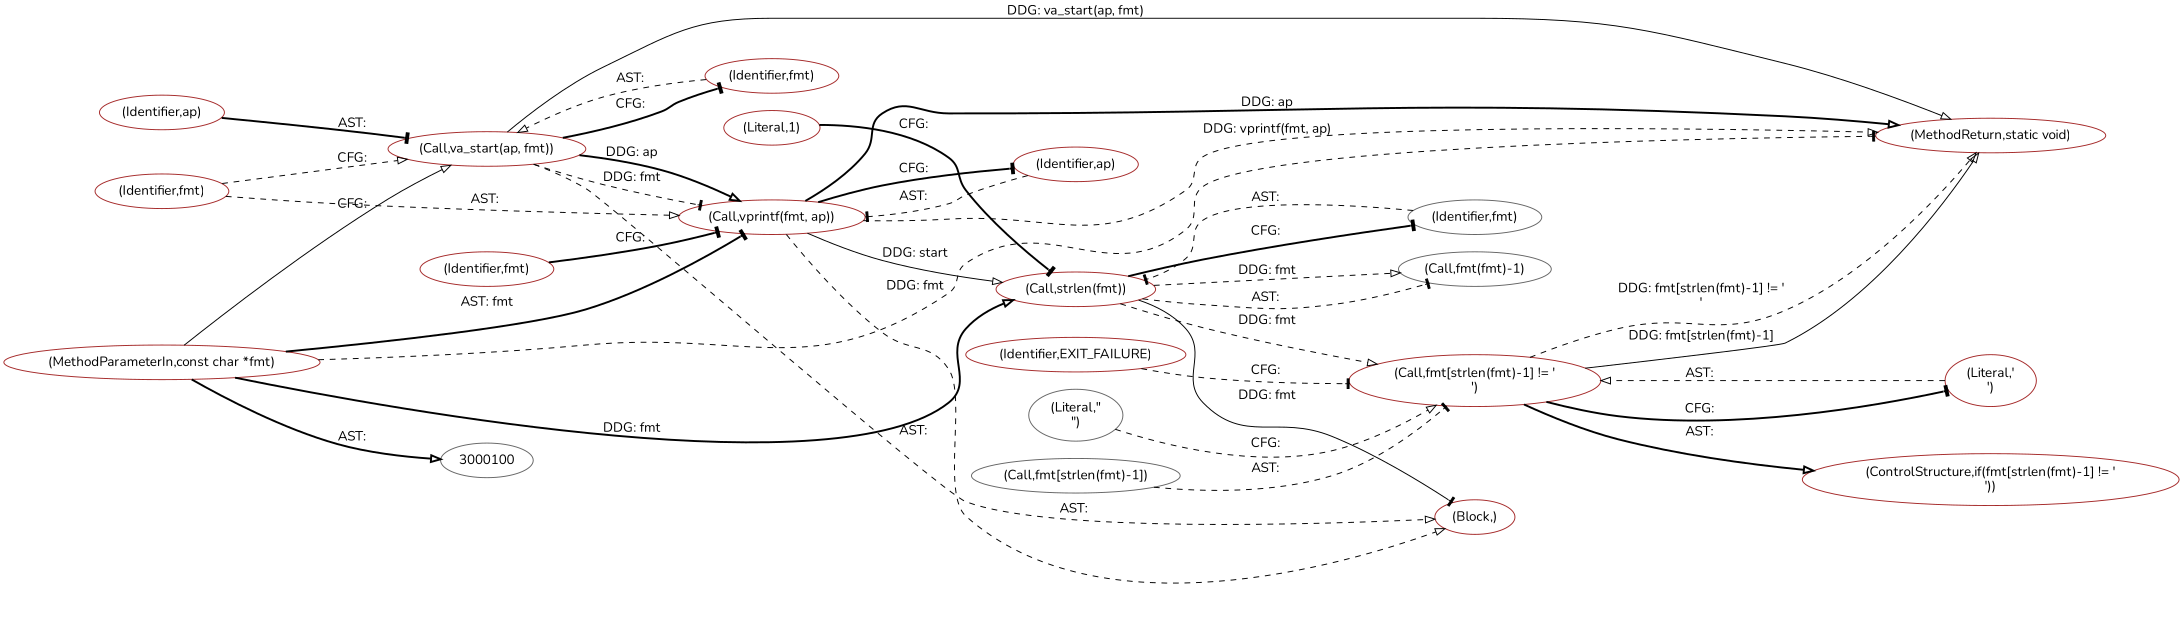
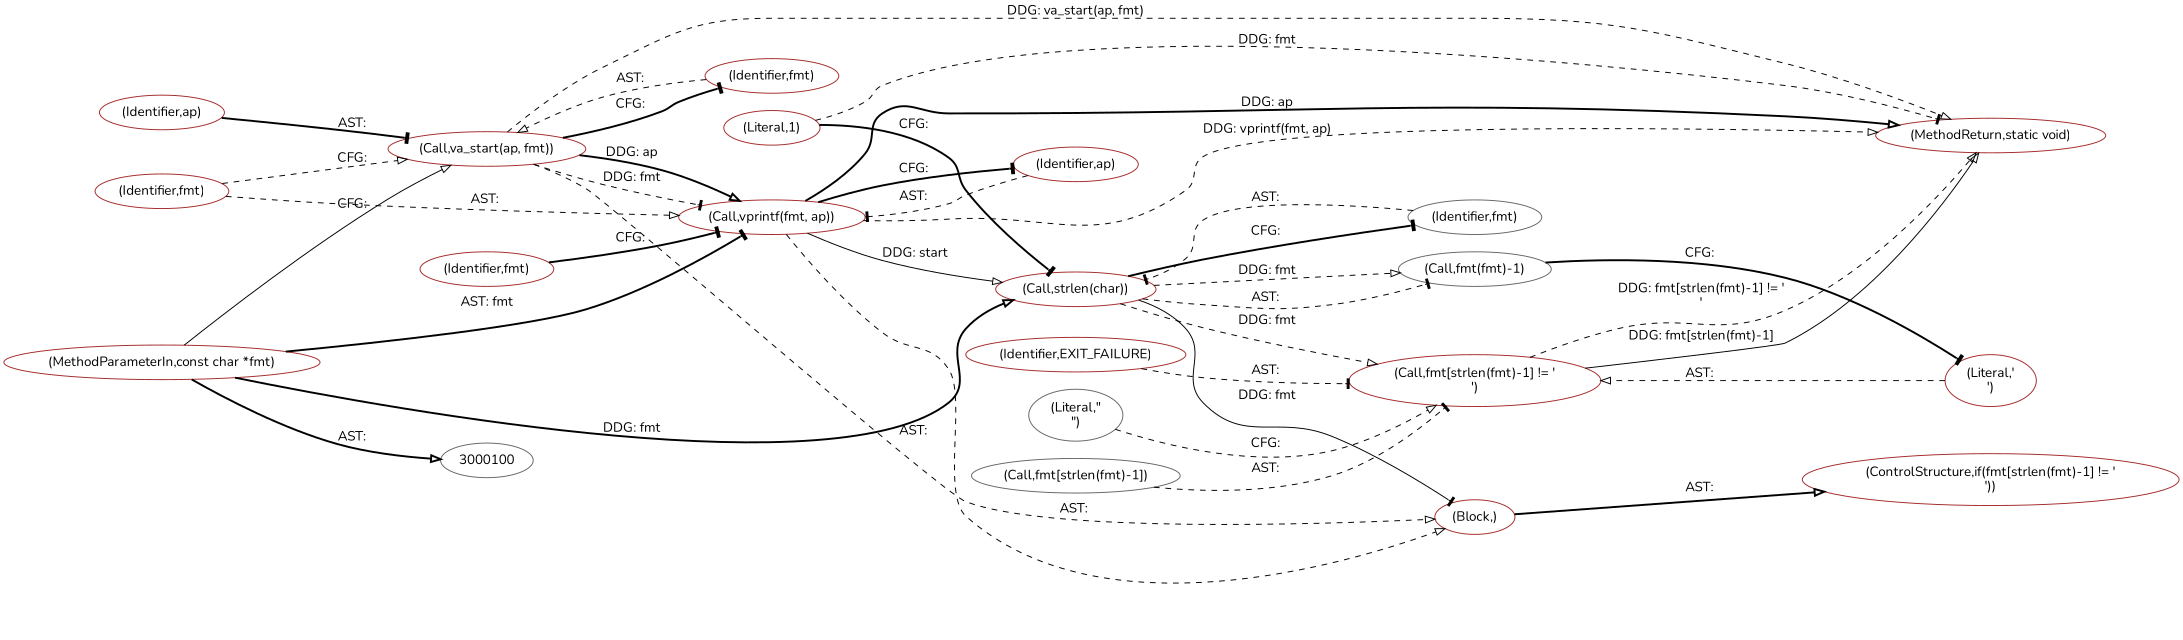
edge "(Call,va_start(ap, fmt))" -> "(MethodReturn,static void)": style solid -> dashed
edge "(MethodParameterIn,const char *fmt)" -> "(MethodReturn,static void)": now "(Literal,1)" -> "(MethodReturn,static void)"
node "(Call,strlen(fmt))": label "(Call,strlen(fmt))" -> "(Call,strlen(char))"
edge "(Identifier,EXIT_FAILURE)" -> "(Call,fmt[strlen(fmt)-1] != ' ')": label "CFG: " -> "AST: "
edge "(Call,fmt[strlen(fmt)-1] != ' ')" -> "(Literal,' ')": now "(Call,fmt(fmt)-1)" -> "(Literal,' ')"
edge "(Call,fmt[strlen(fmt)-1] != ' ')" -> "(ControlStructure,if(fmt[strlen(fmt)-1] != ' '))": now "(Block,)" -> "(ControlStructure,if(fmt[strlen(fmt)-1] != ' '))"
